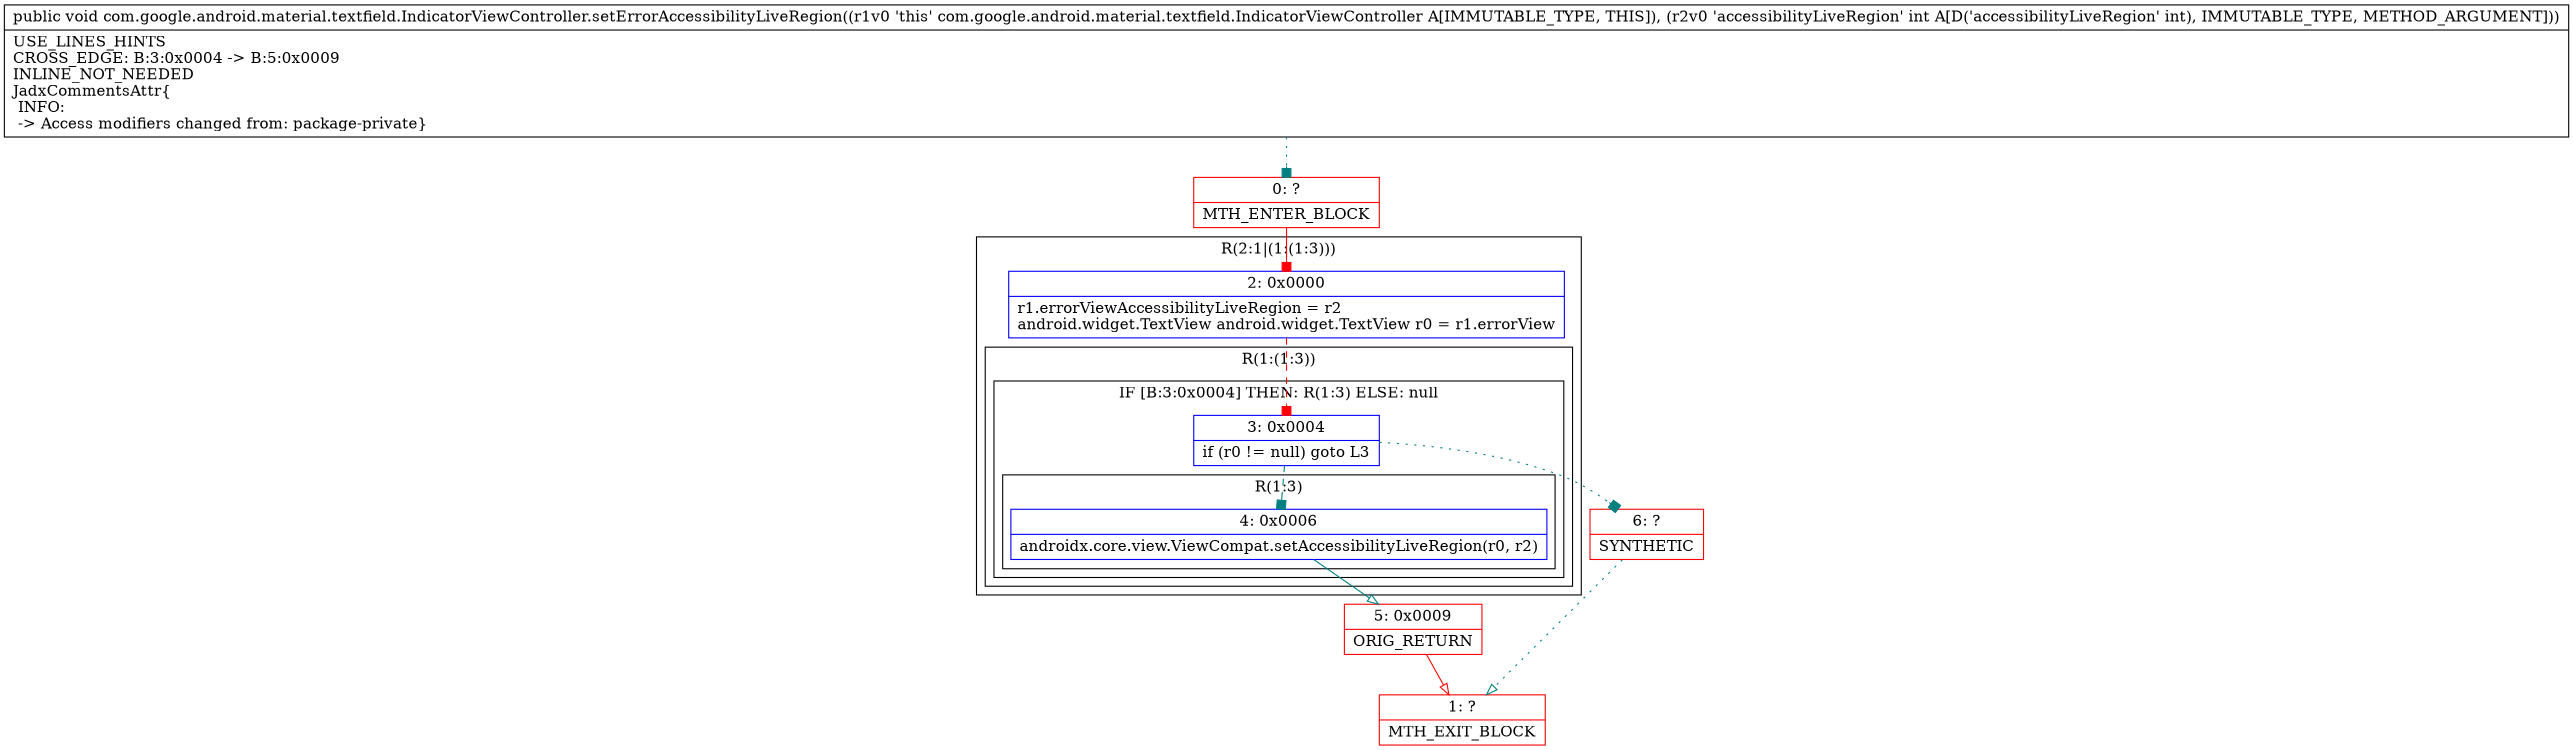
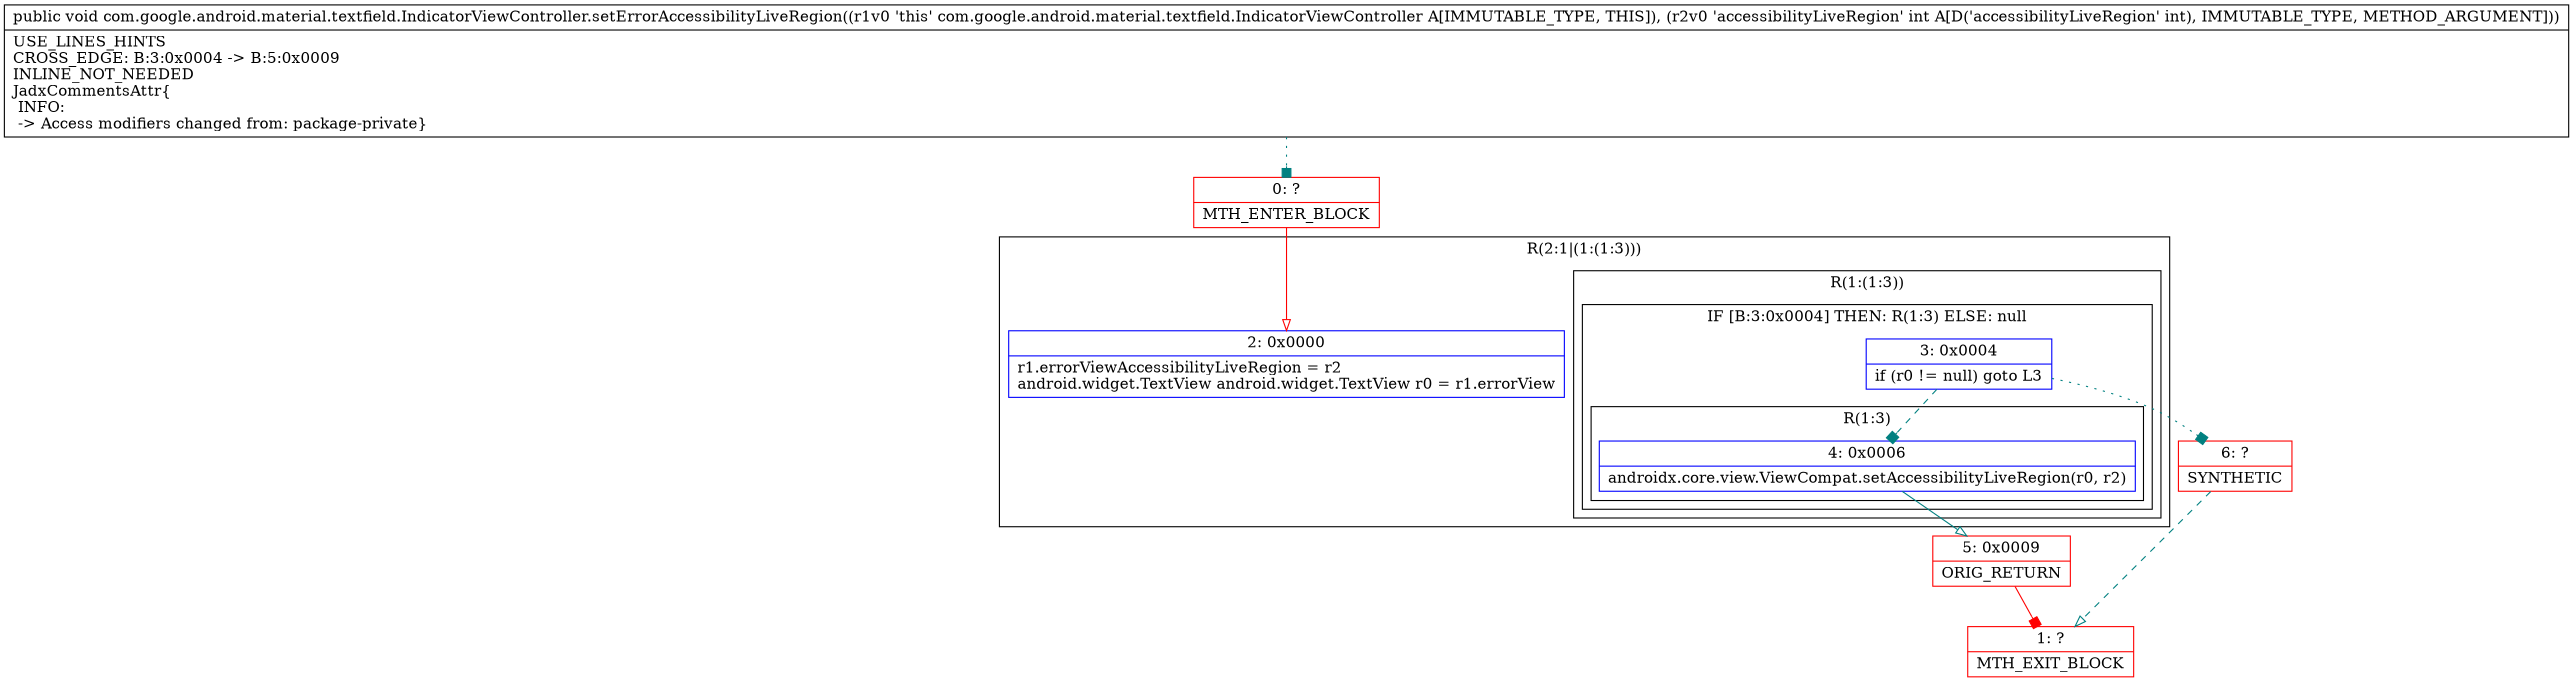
edge "0: ?" -> "2: 0x0000": arrowhead box -> onormal
edge "2: 0x0000" -> "3: 0x0004": removed
edge "6: ?" -> "1: ?": style dotted -> dashed
edge "5: 0x0009" -> "1: ?": arrowhead onormal -> box
